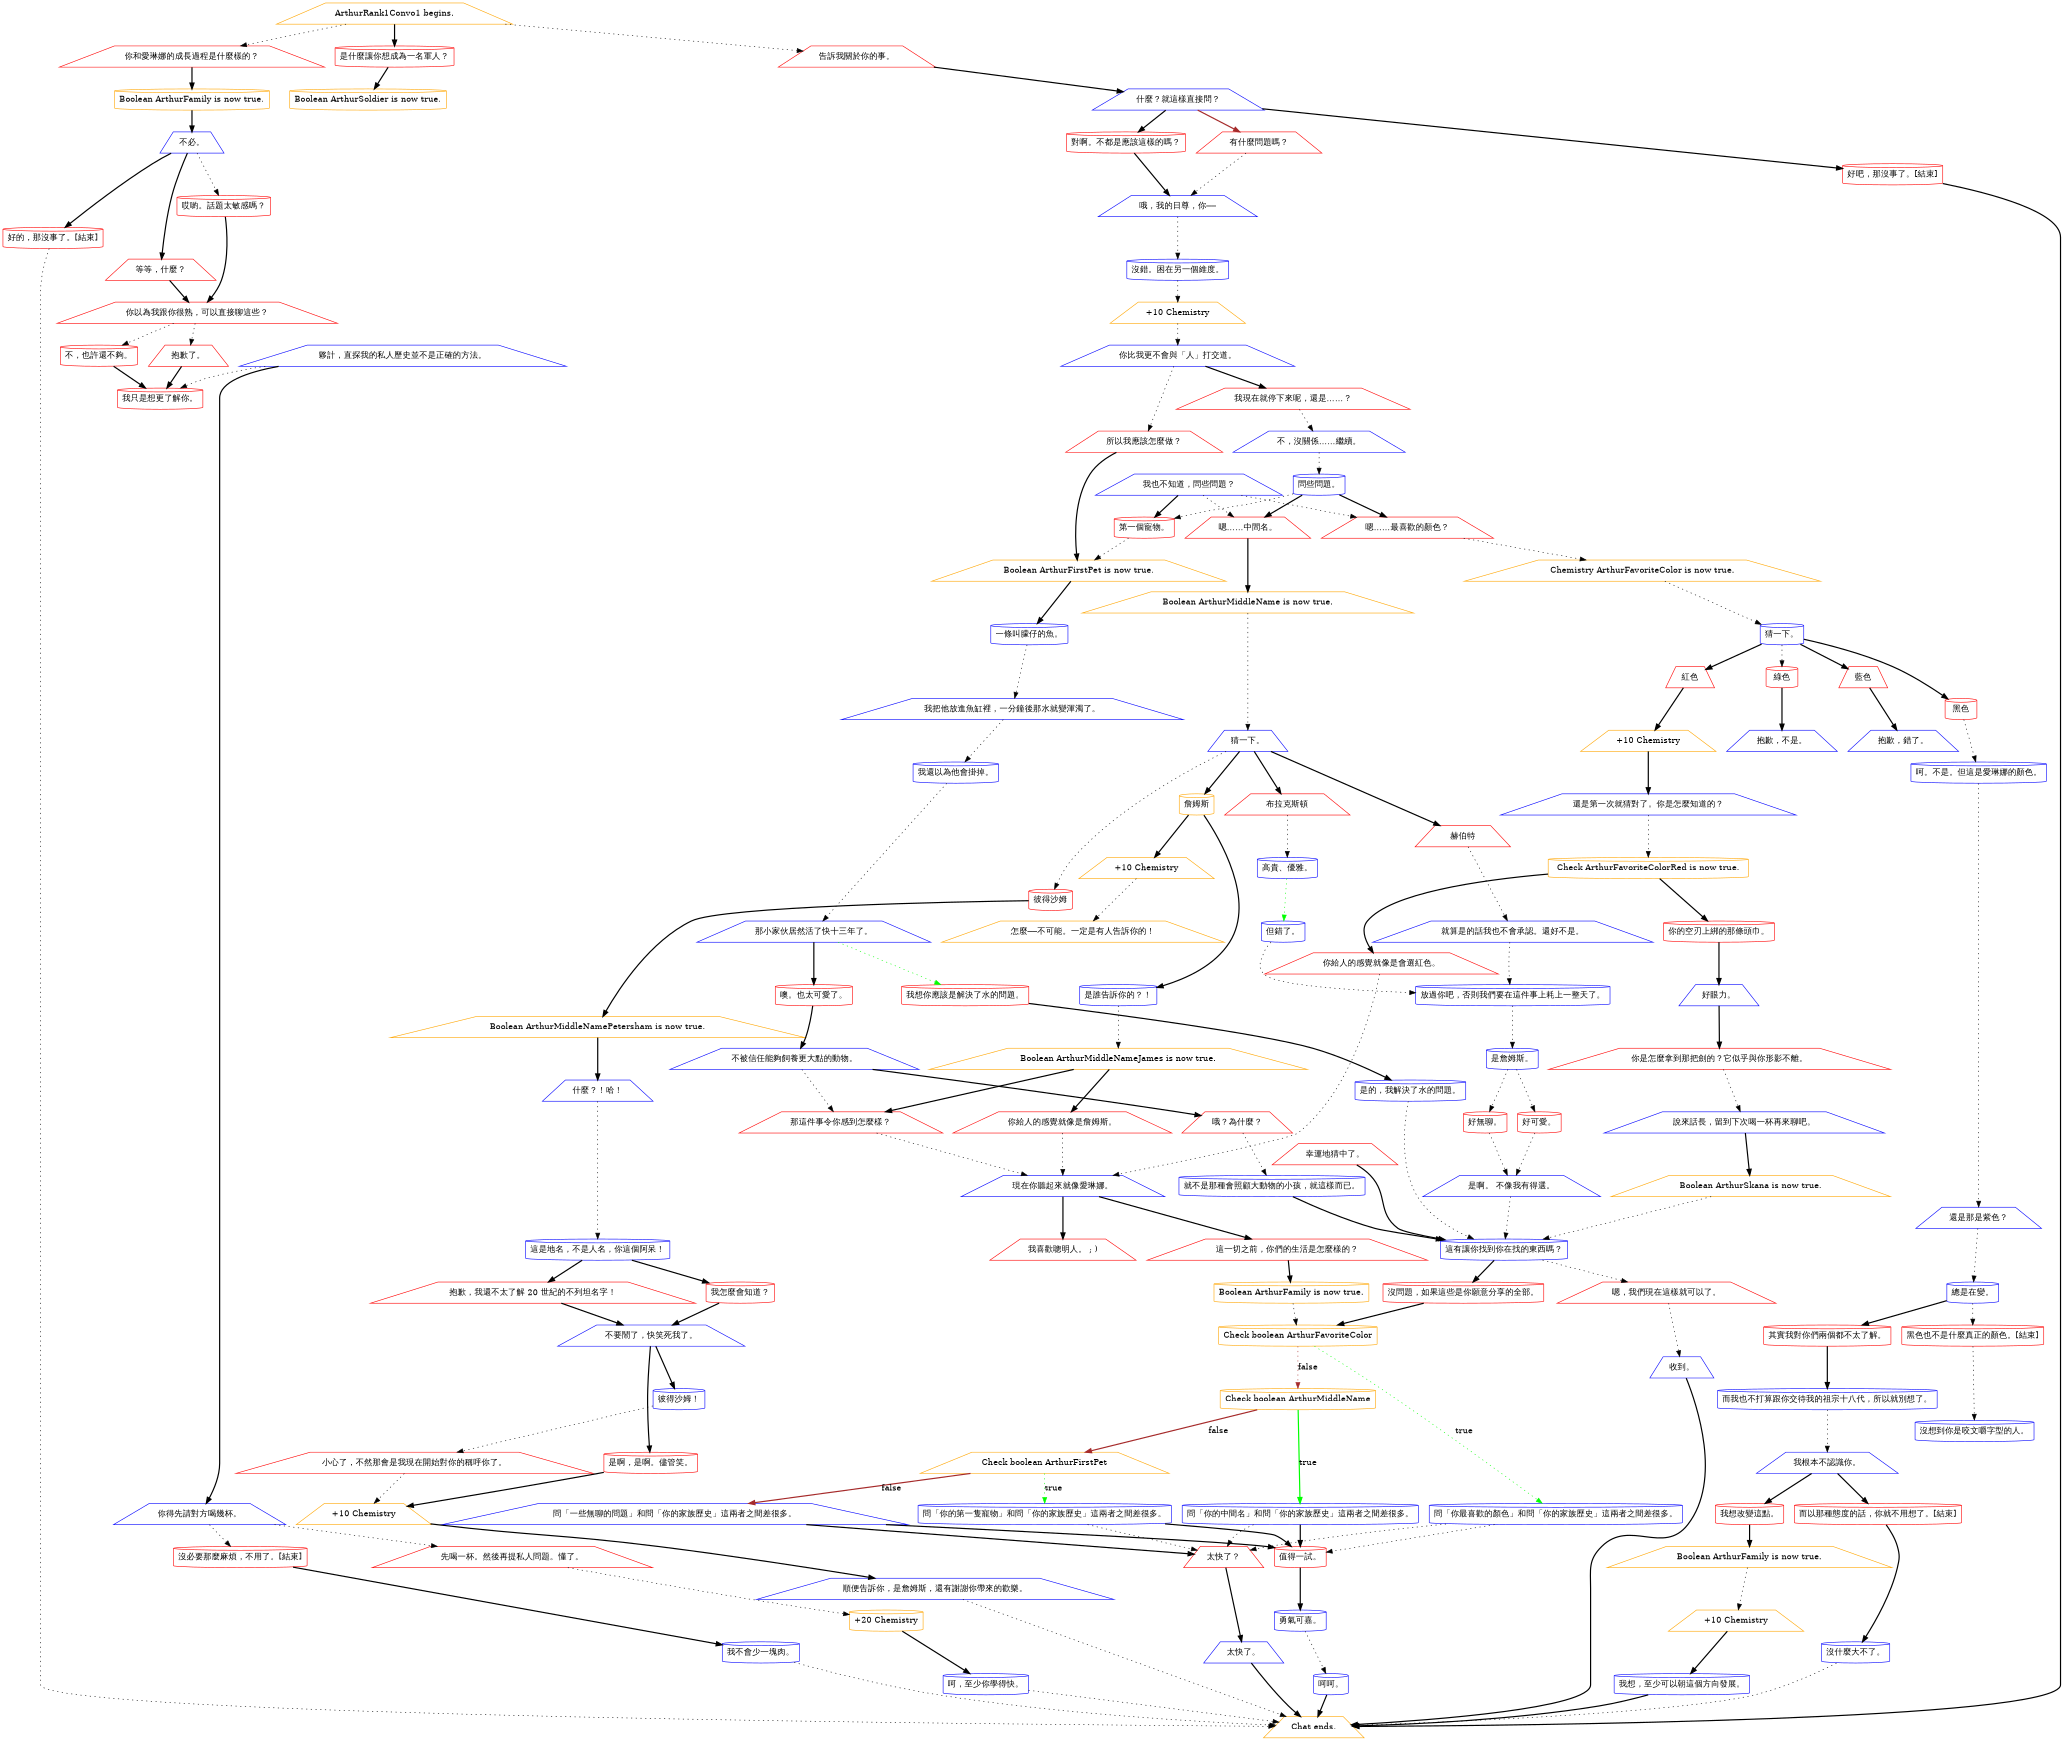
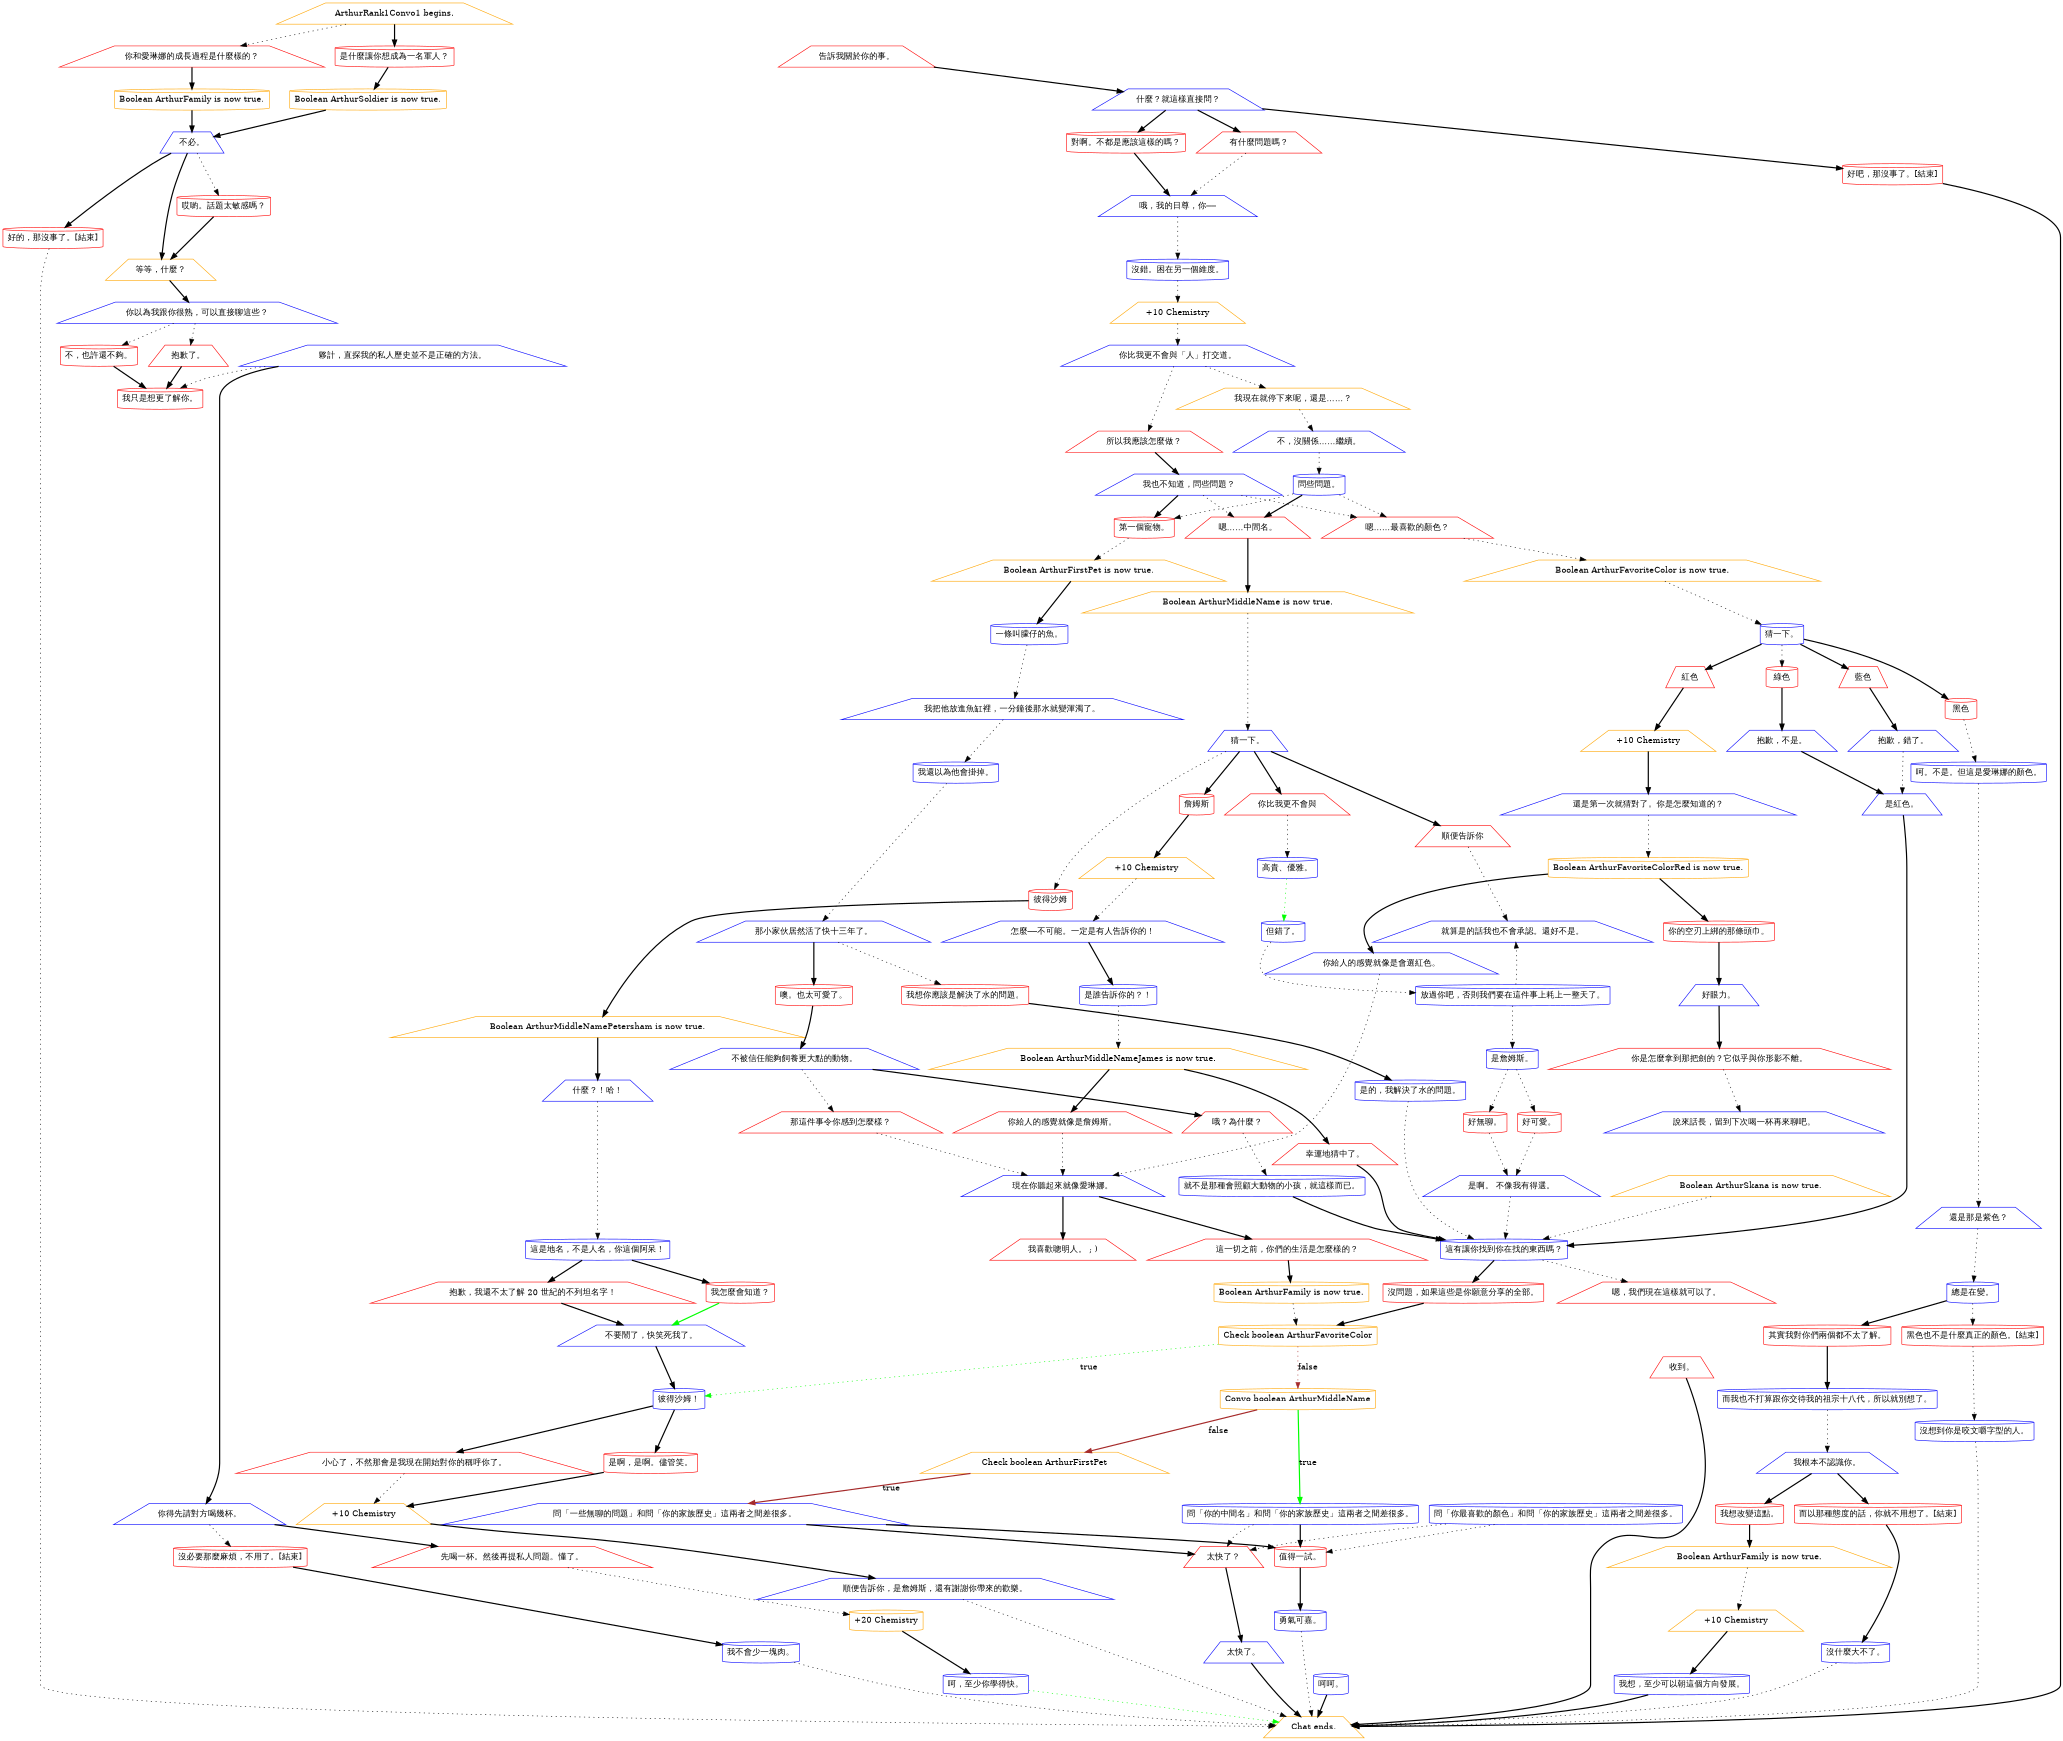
edge "ArthurRank1Convo1 begins." -> "告訴我關於你的事。": removed
edge "什麼？就這樣直接問？" -> "有什麼問題嗎？": color brown -> black
edge "Boolean ArthurSoldier is now true." -> "不必。": added
edge "哎喲。話題太敏感嗎？" -> "你以為我跟你很熟，可以直接聊這些？": now "哎喲。話題太敏感嗎？" -> "等等，什麼？"
node "等等，什麼？": color red -> orange
node "你以為我跟你很熟，可以直接聊這些？": color red -> blue
edge "你比我更不會與「人」打交道。" -> "我現在就停下來呢，還是……？": style bold -> dotted
node "我現在就停下來呢，還是……？": color red -> orange
edge "所以我應該怎麼做？" -> "Boolean ArthurFirstPet is now true.": now "所以我應該怎麼做？" -> "我也不知道，問些問題？"
edge "問些問題。" -> "嗯……最喜歡的顏色？": style bold -> dotted
node "Chemistry ArthurFavoriteColor is now true.": label "Chemistry ArthurFavoriteColor is now true." -> "Boolean ArthurFavoriteColor is now true."
node "詹姆斯": color orange -> red
node "布拉克斯頓": label "布拉克斯頓" -> "你比我更不會與"
node "是紅色。": added
node "赫伯特": label "赫伯特" -> "順便告訴你"
node "Check ArthurFavoriteColorRed is now true.": label "Check ArthurFavoriteColorRed is now true." -> "Boolean ArthurFavoriteColorRed is now true."
edge "詹姆斯" -> "是誰告訴你的？！": now "怎麼──不可能。一定是有人告訴你的！" -> "是誰告訴你的？！"
node "怎麼──不可能。一定是有人告訴你的！": color orange -> blue
edge "就算是的話我也不會承認。還好不是。" -> "放過你吧，否則我們要在這件事上耗上一整天了。": reversed
edge "那小家伙居然活了快十三年了。" -> "我想你應該是解決了水的問題。": color green -> black
node "你給人的感覺就像是會選紅色。": color red -> blue
edge "Boolean ArthurMiddleNameJames is now true." -> "那這件事令你感到怎麼樣？": now "Boolean ArthurMiddleNameJames is now true." -> "幸運地猜中了。"
edge "說來話長，留到下次喝一杯再來聊吧。" -> "Boolean ArthurSkana is now true.": removed
edge "我怎麼會知道？" -> "不要鬧了，快笑死我了。": color black -> green
edge "嗯，我們現在這樣就可以了。" -> "收到。": removed
node "收到。": color blue -> red
edge "不要鬧了，快笑死我了。" -> "是啊，是啊。儘管笑。": now "彼得沙姆！" -> "是啊，是啊。儘管笑。"
node "Check boolean ArthurMiddleName": label "Check boolean ArthurMiddleName" -> "Convo boolean ArthurMiddleName"
edge "Check boolean ArthurFavoriteColor" -> "問「你最喜歡的顏色」和問「你的家族歷史」這兩者之間差很多。": now "Check boolean ArthurFavoriteColor" -> "彼得沙姆！"
edge "彼得沙姆！" -> "小心了，不然那會是我現在開始對你的稱呼你了。": style dotted -> bold
edge "Check boolean ArthurFirstPet" -> "問「一些無聊的問題」和問「你的家族歷史」這兩者之間差很多。": label "false" -> "true"
node "問「你的第一隻寵物」和問「你的家族歷史」這兩者之間差很多。": removed
edge "你得先請對方喝幾杯。" -> "先喝一杯。然後再提私人問題。懂了。": style dotted -> bold
edge "勇氣可嘉。" -> "呵呵。": now "勇氣可嘉。" -> "Chat ends."
edge "呵，至少你學得快。" -> "Chat ends.": color black -> green
edge "沒想到你是咬文嚼字型的人。" -> "Chat ends.": added
